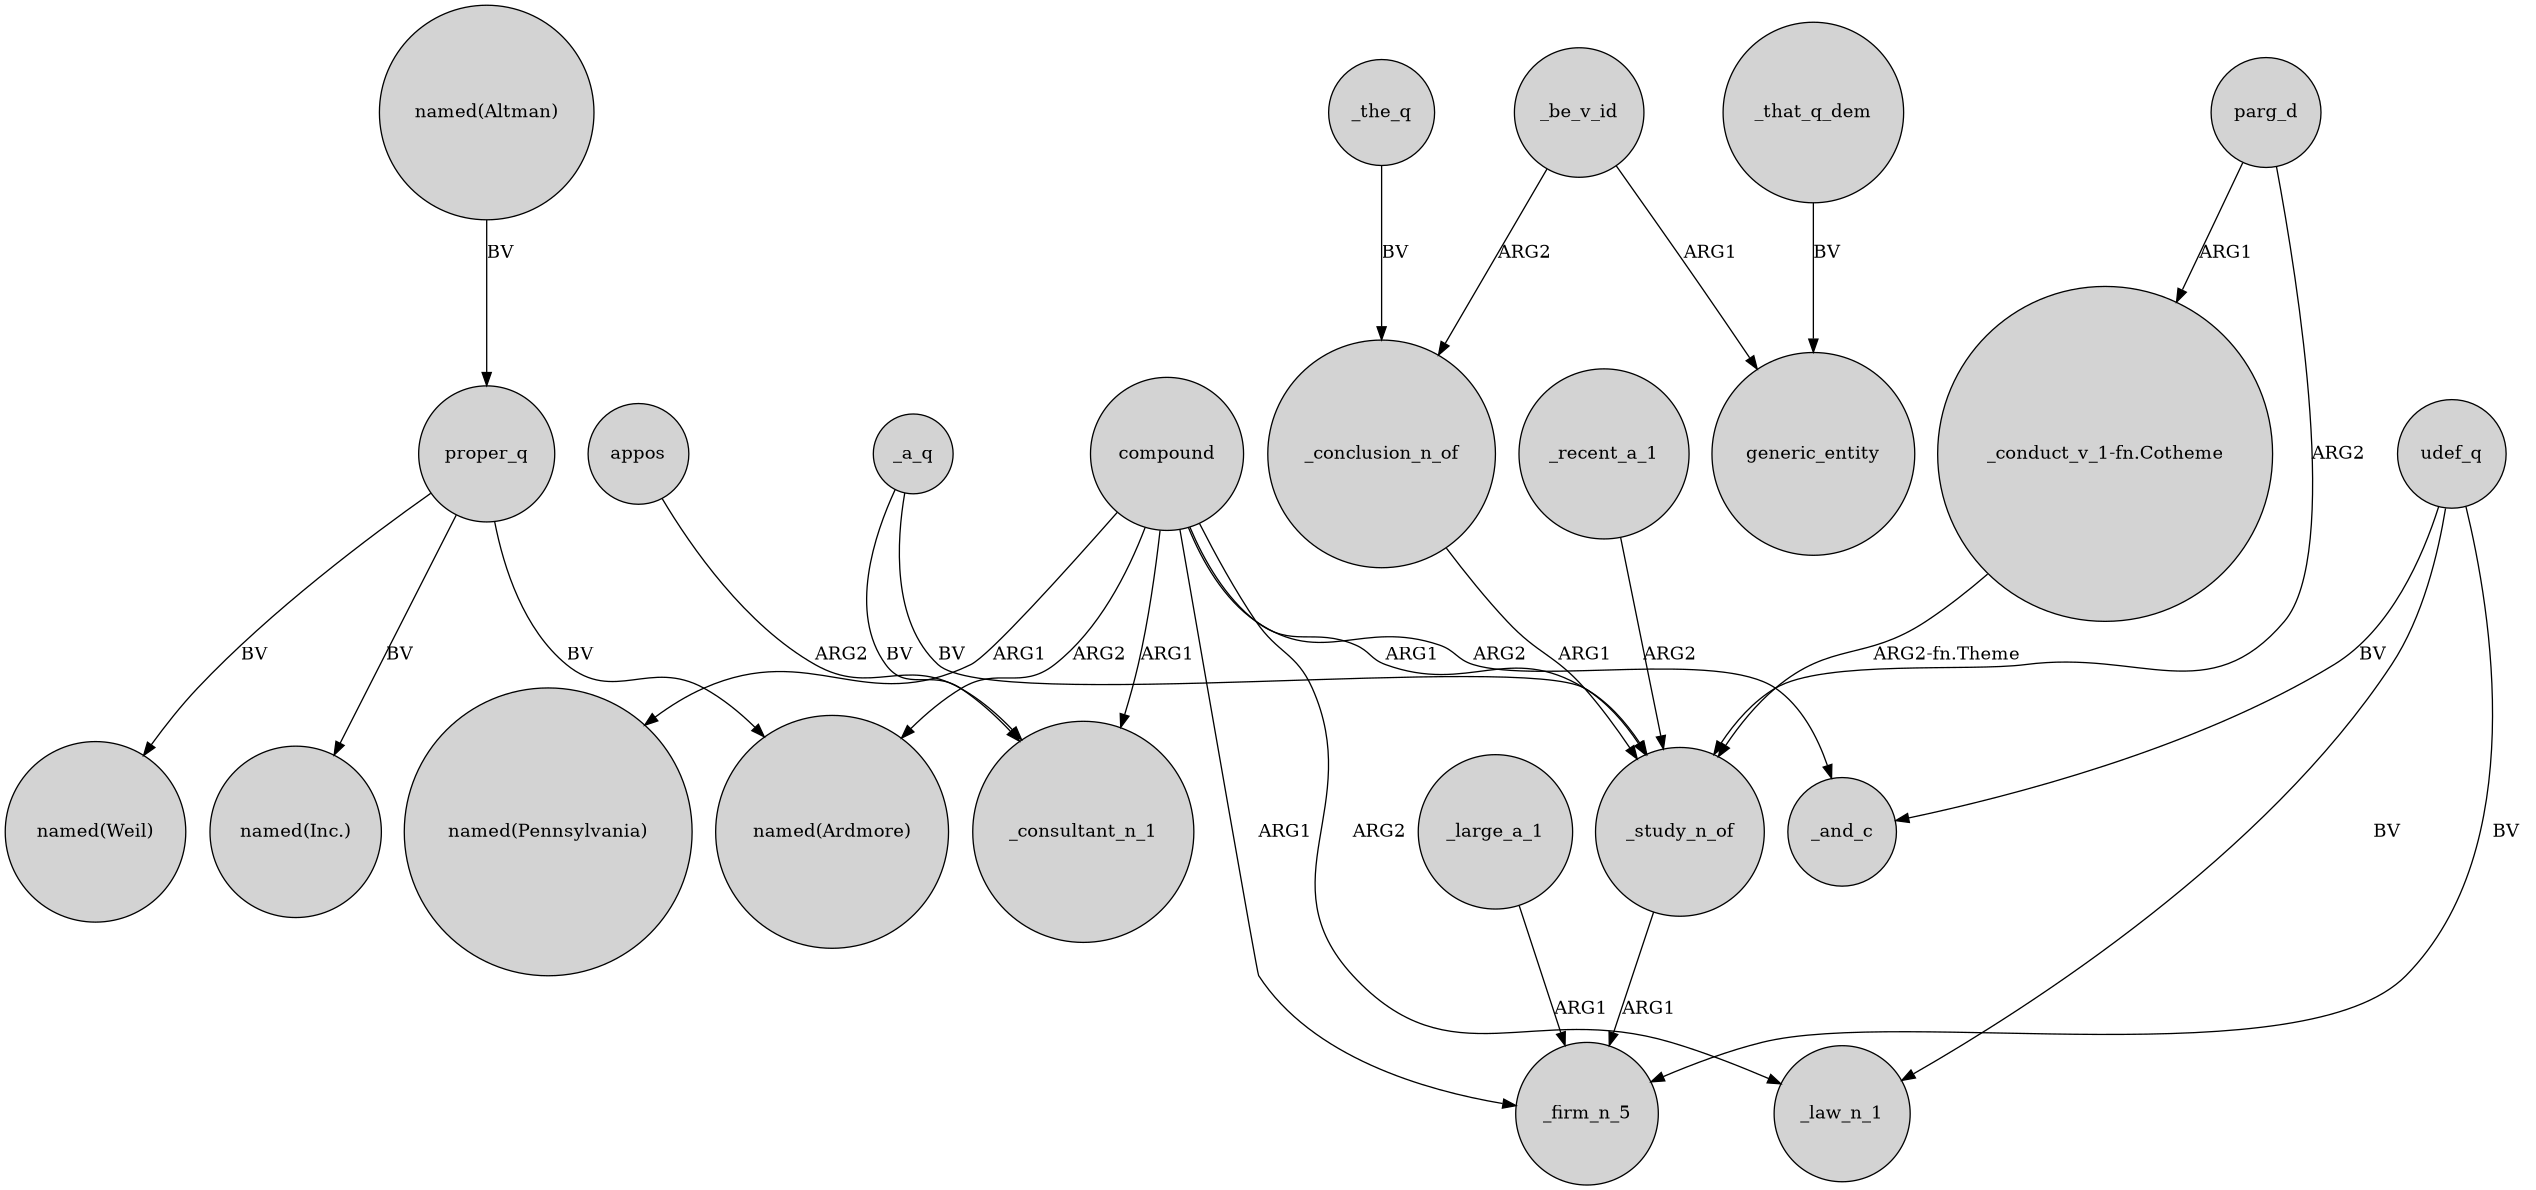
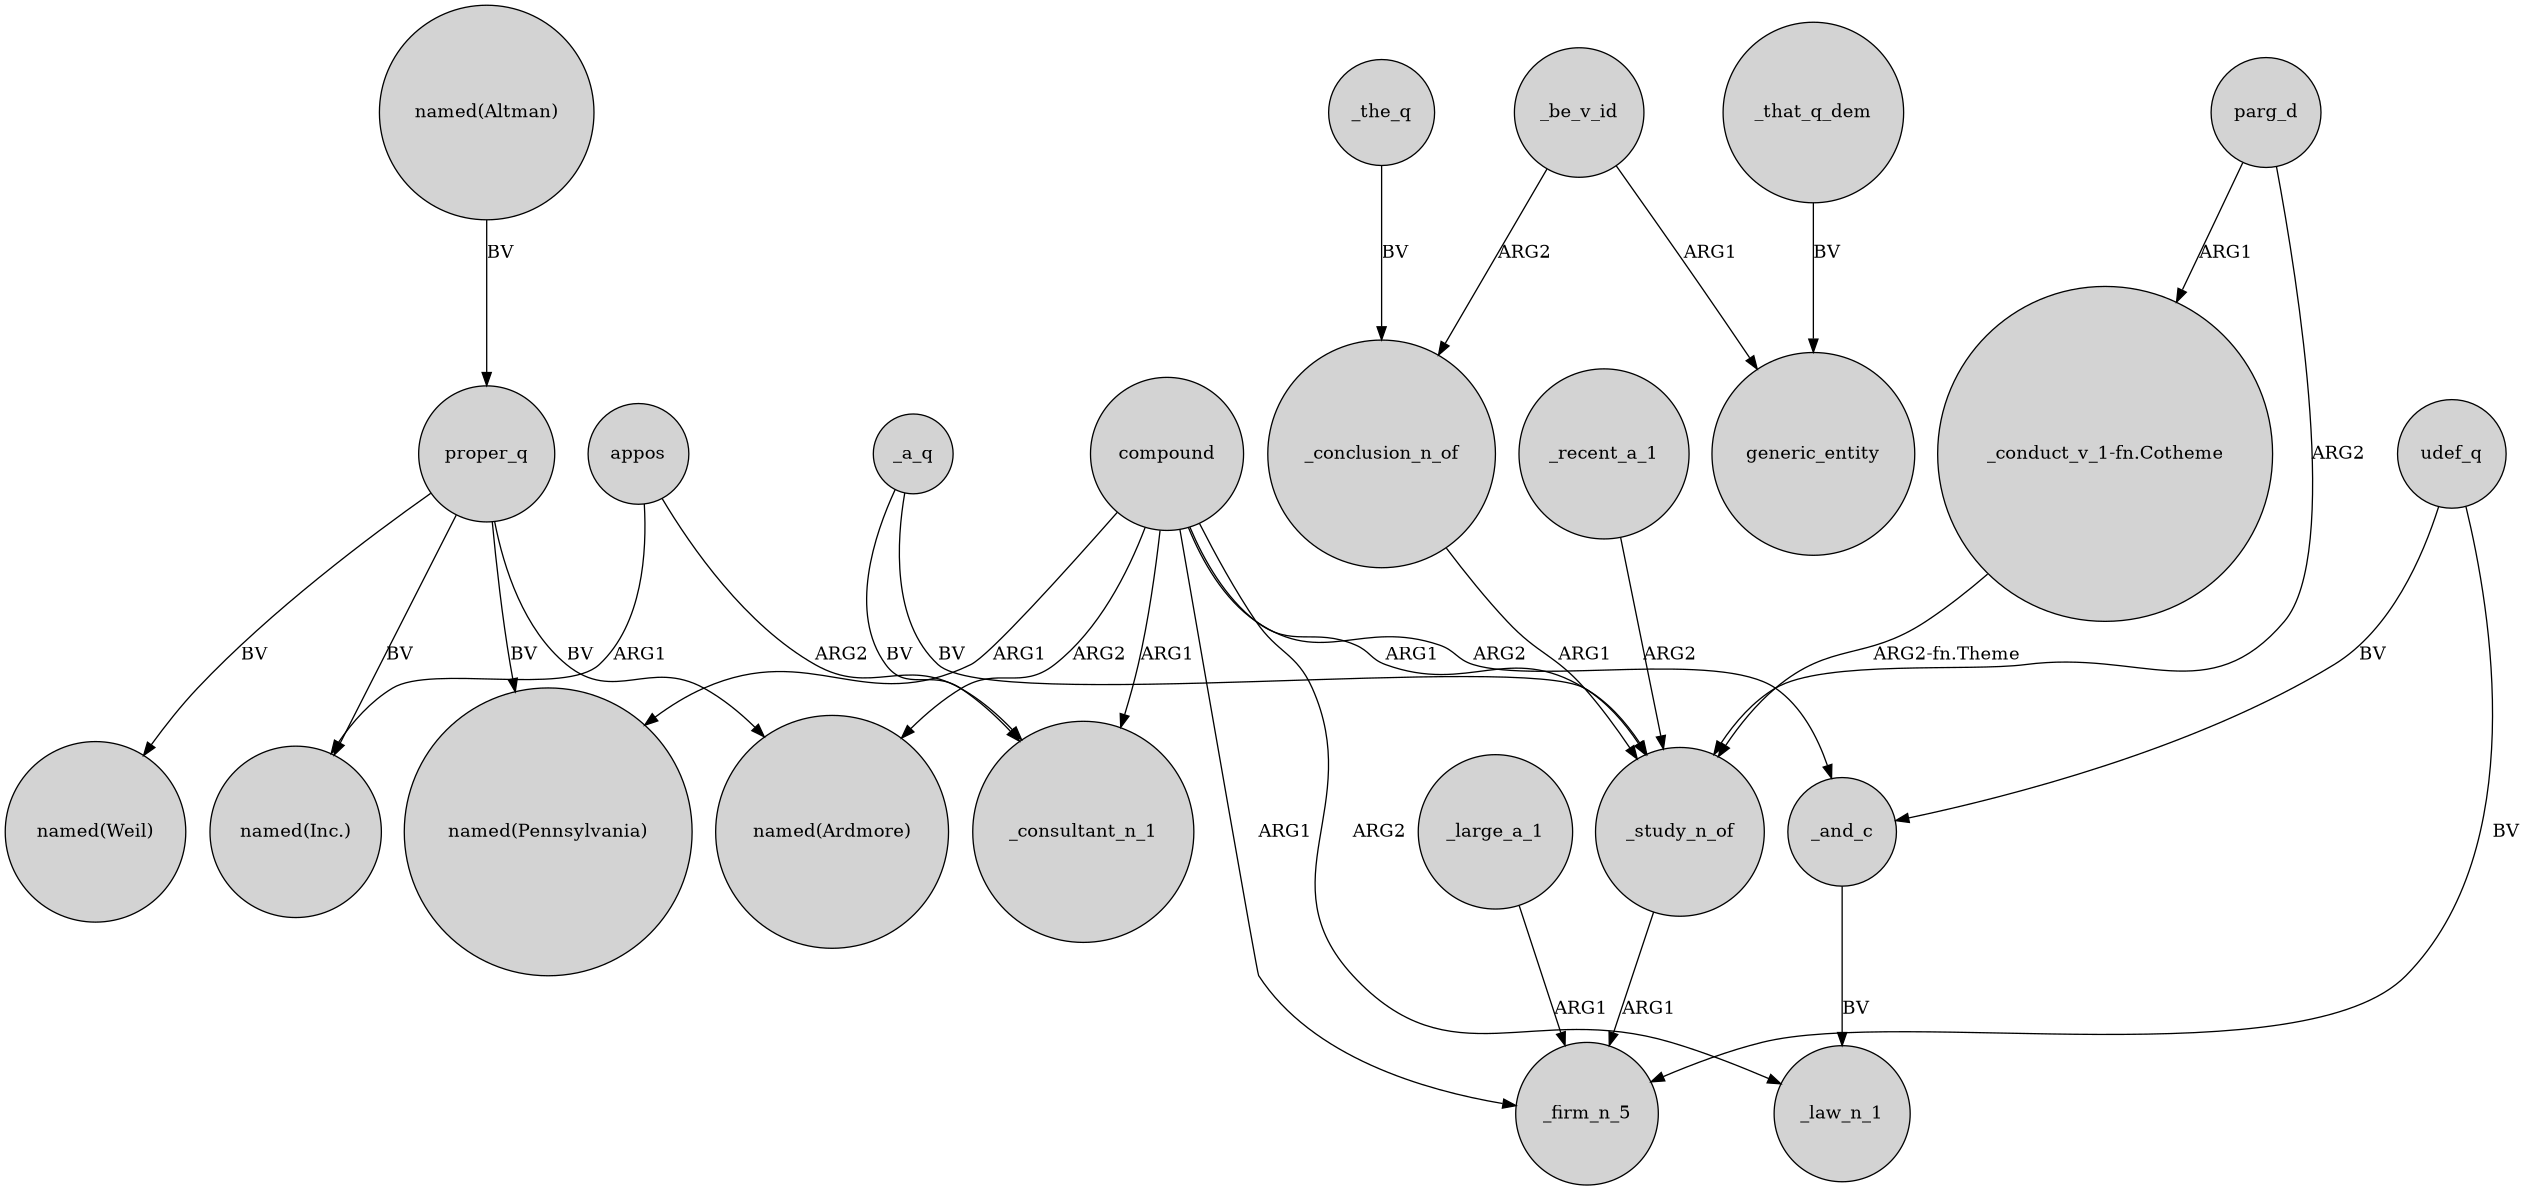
edge "proper_q" -> "named(Pennsylvania)": added, label "BV"
edge "appos" -> "named(Inc.)": added, label "ARG1"
edge "udef_q" -> "_law_n_1": now "_and_c" -> "_law_n_1"
